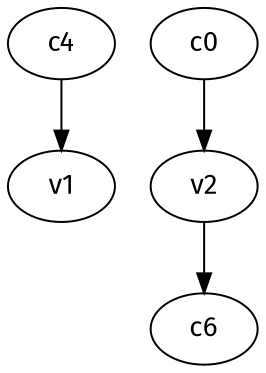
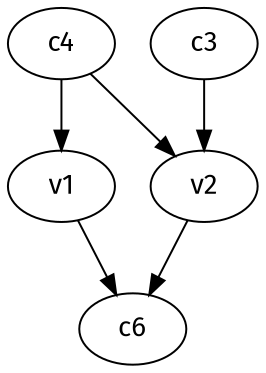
node "c0": label "c0" -> "c3"
edge "c4" -> "v2": added
edge "v1" -> "c6": added
